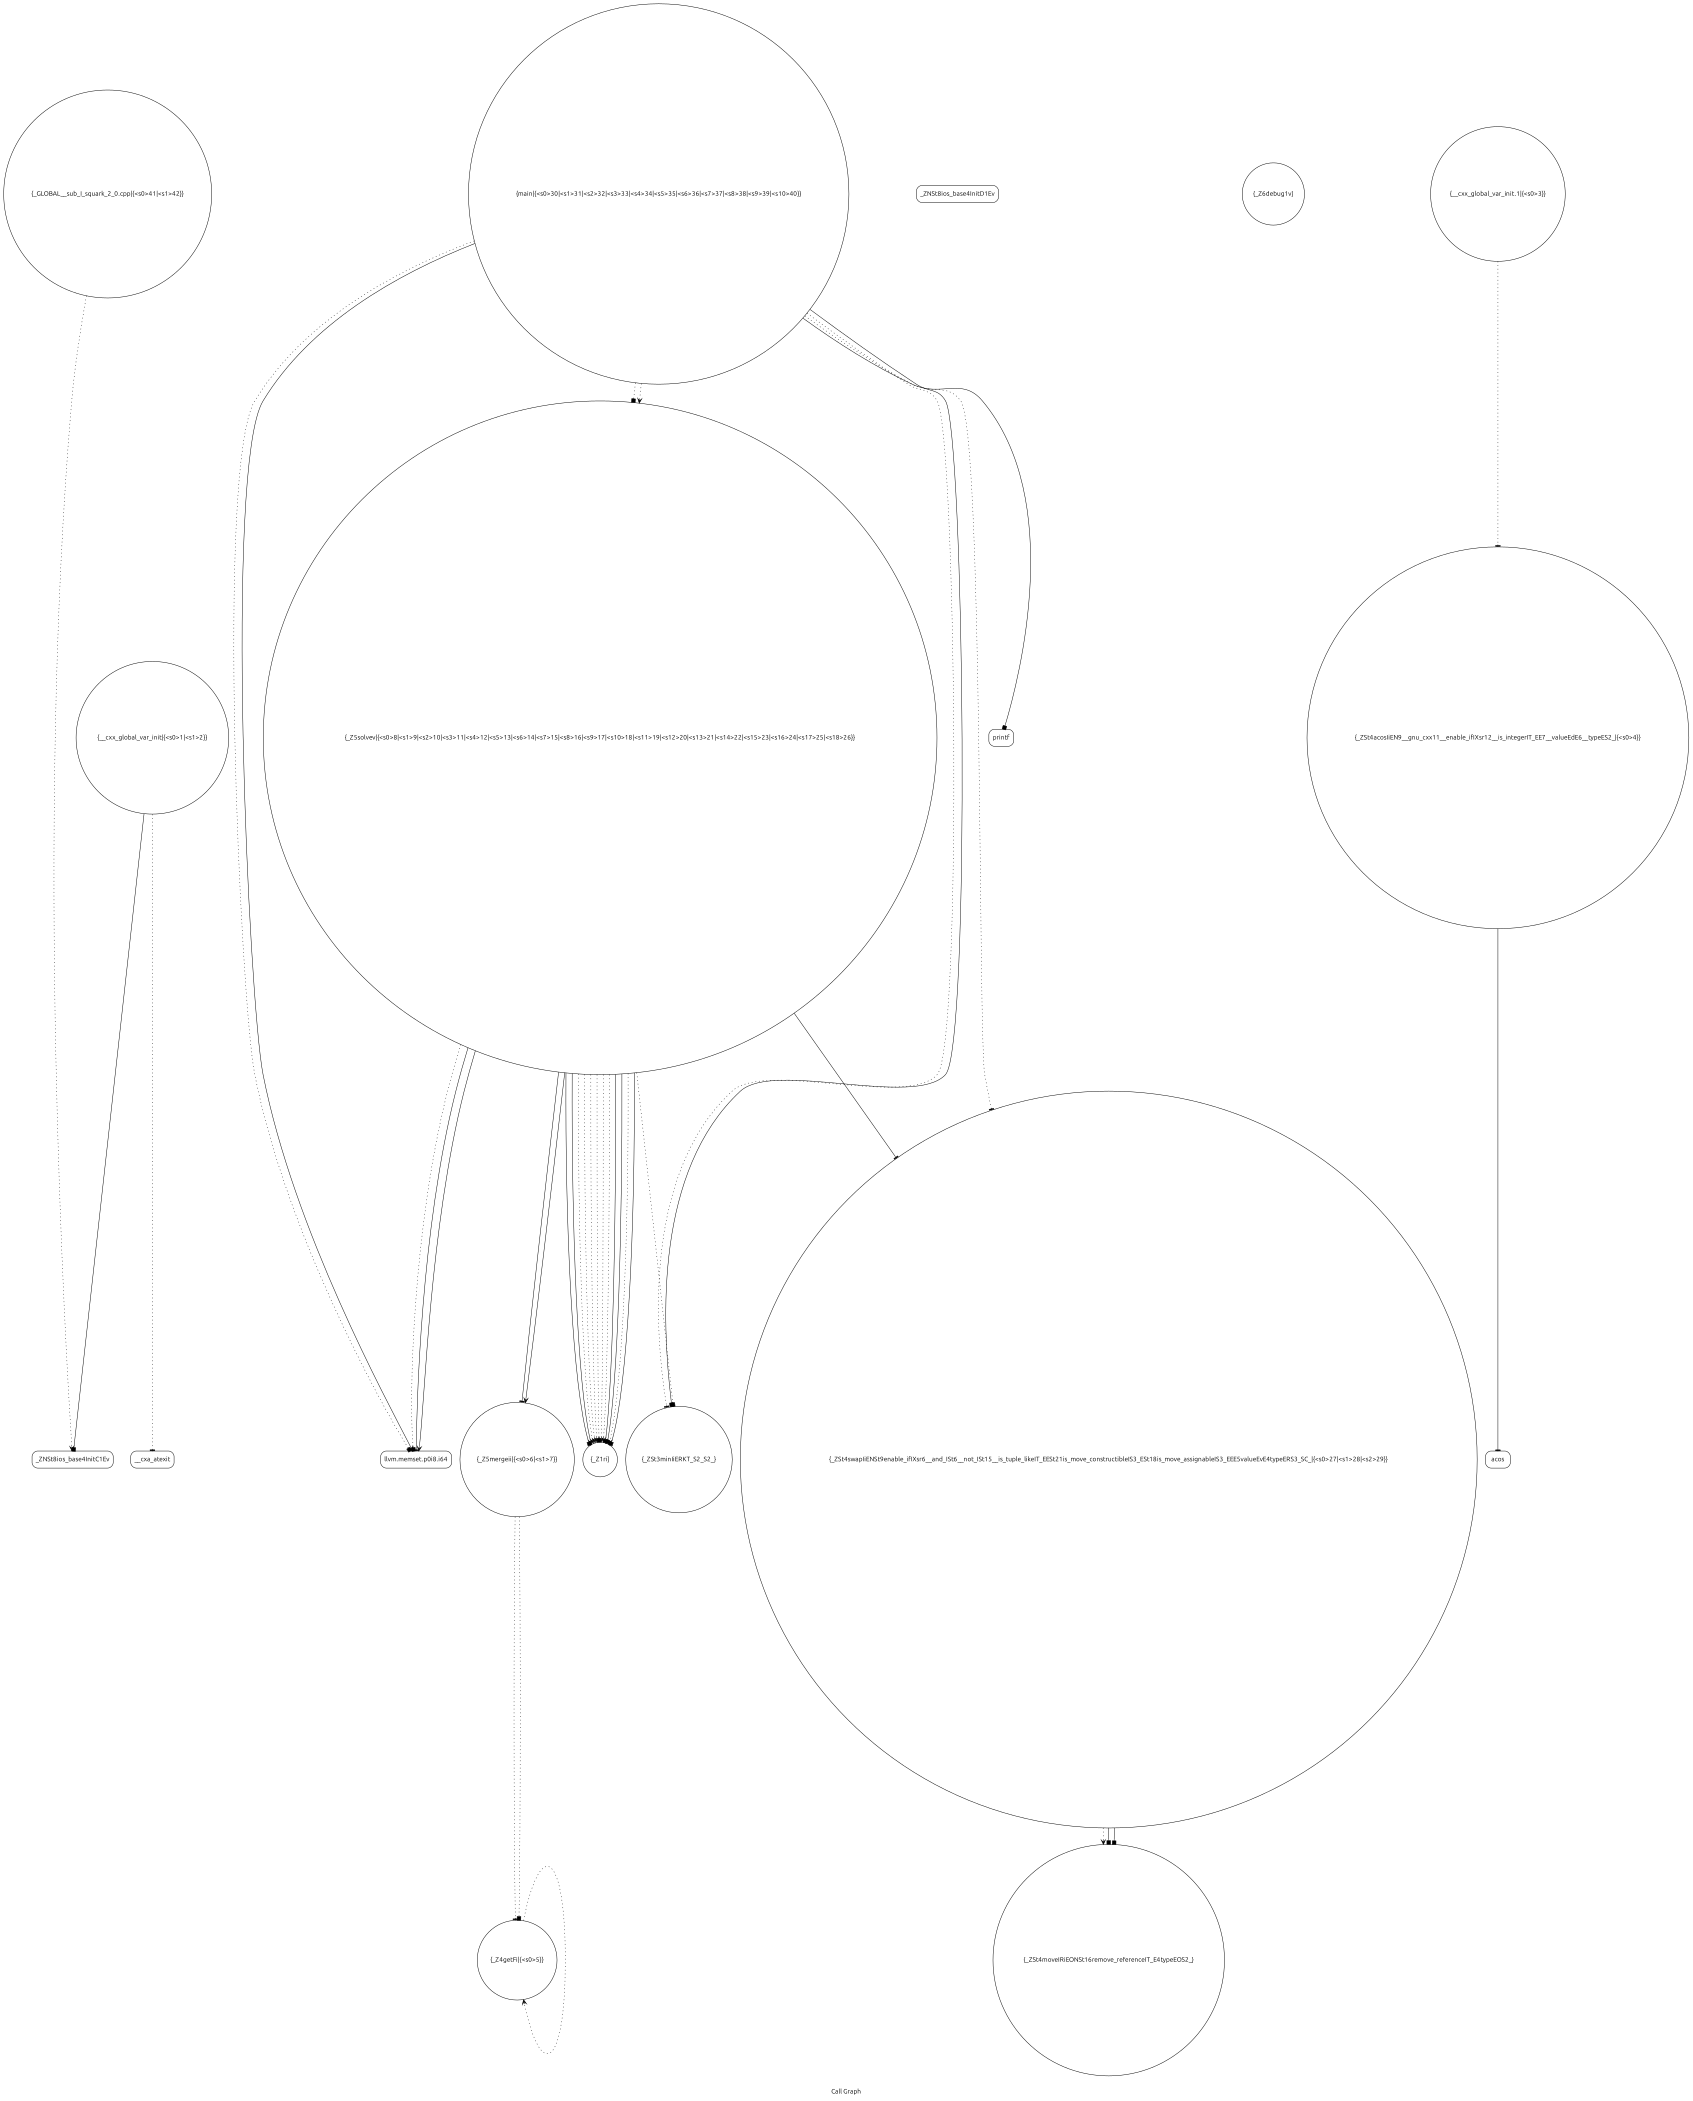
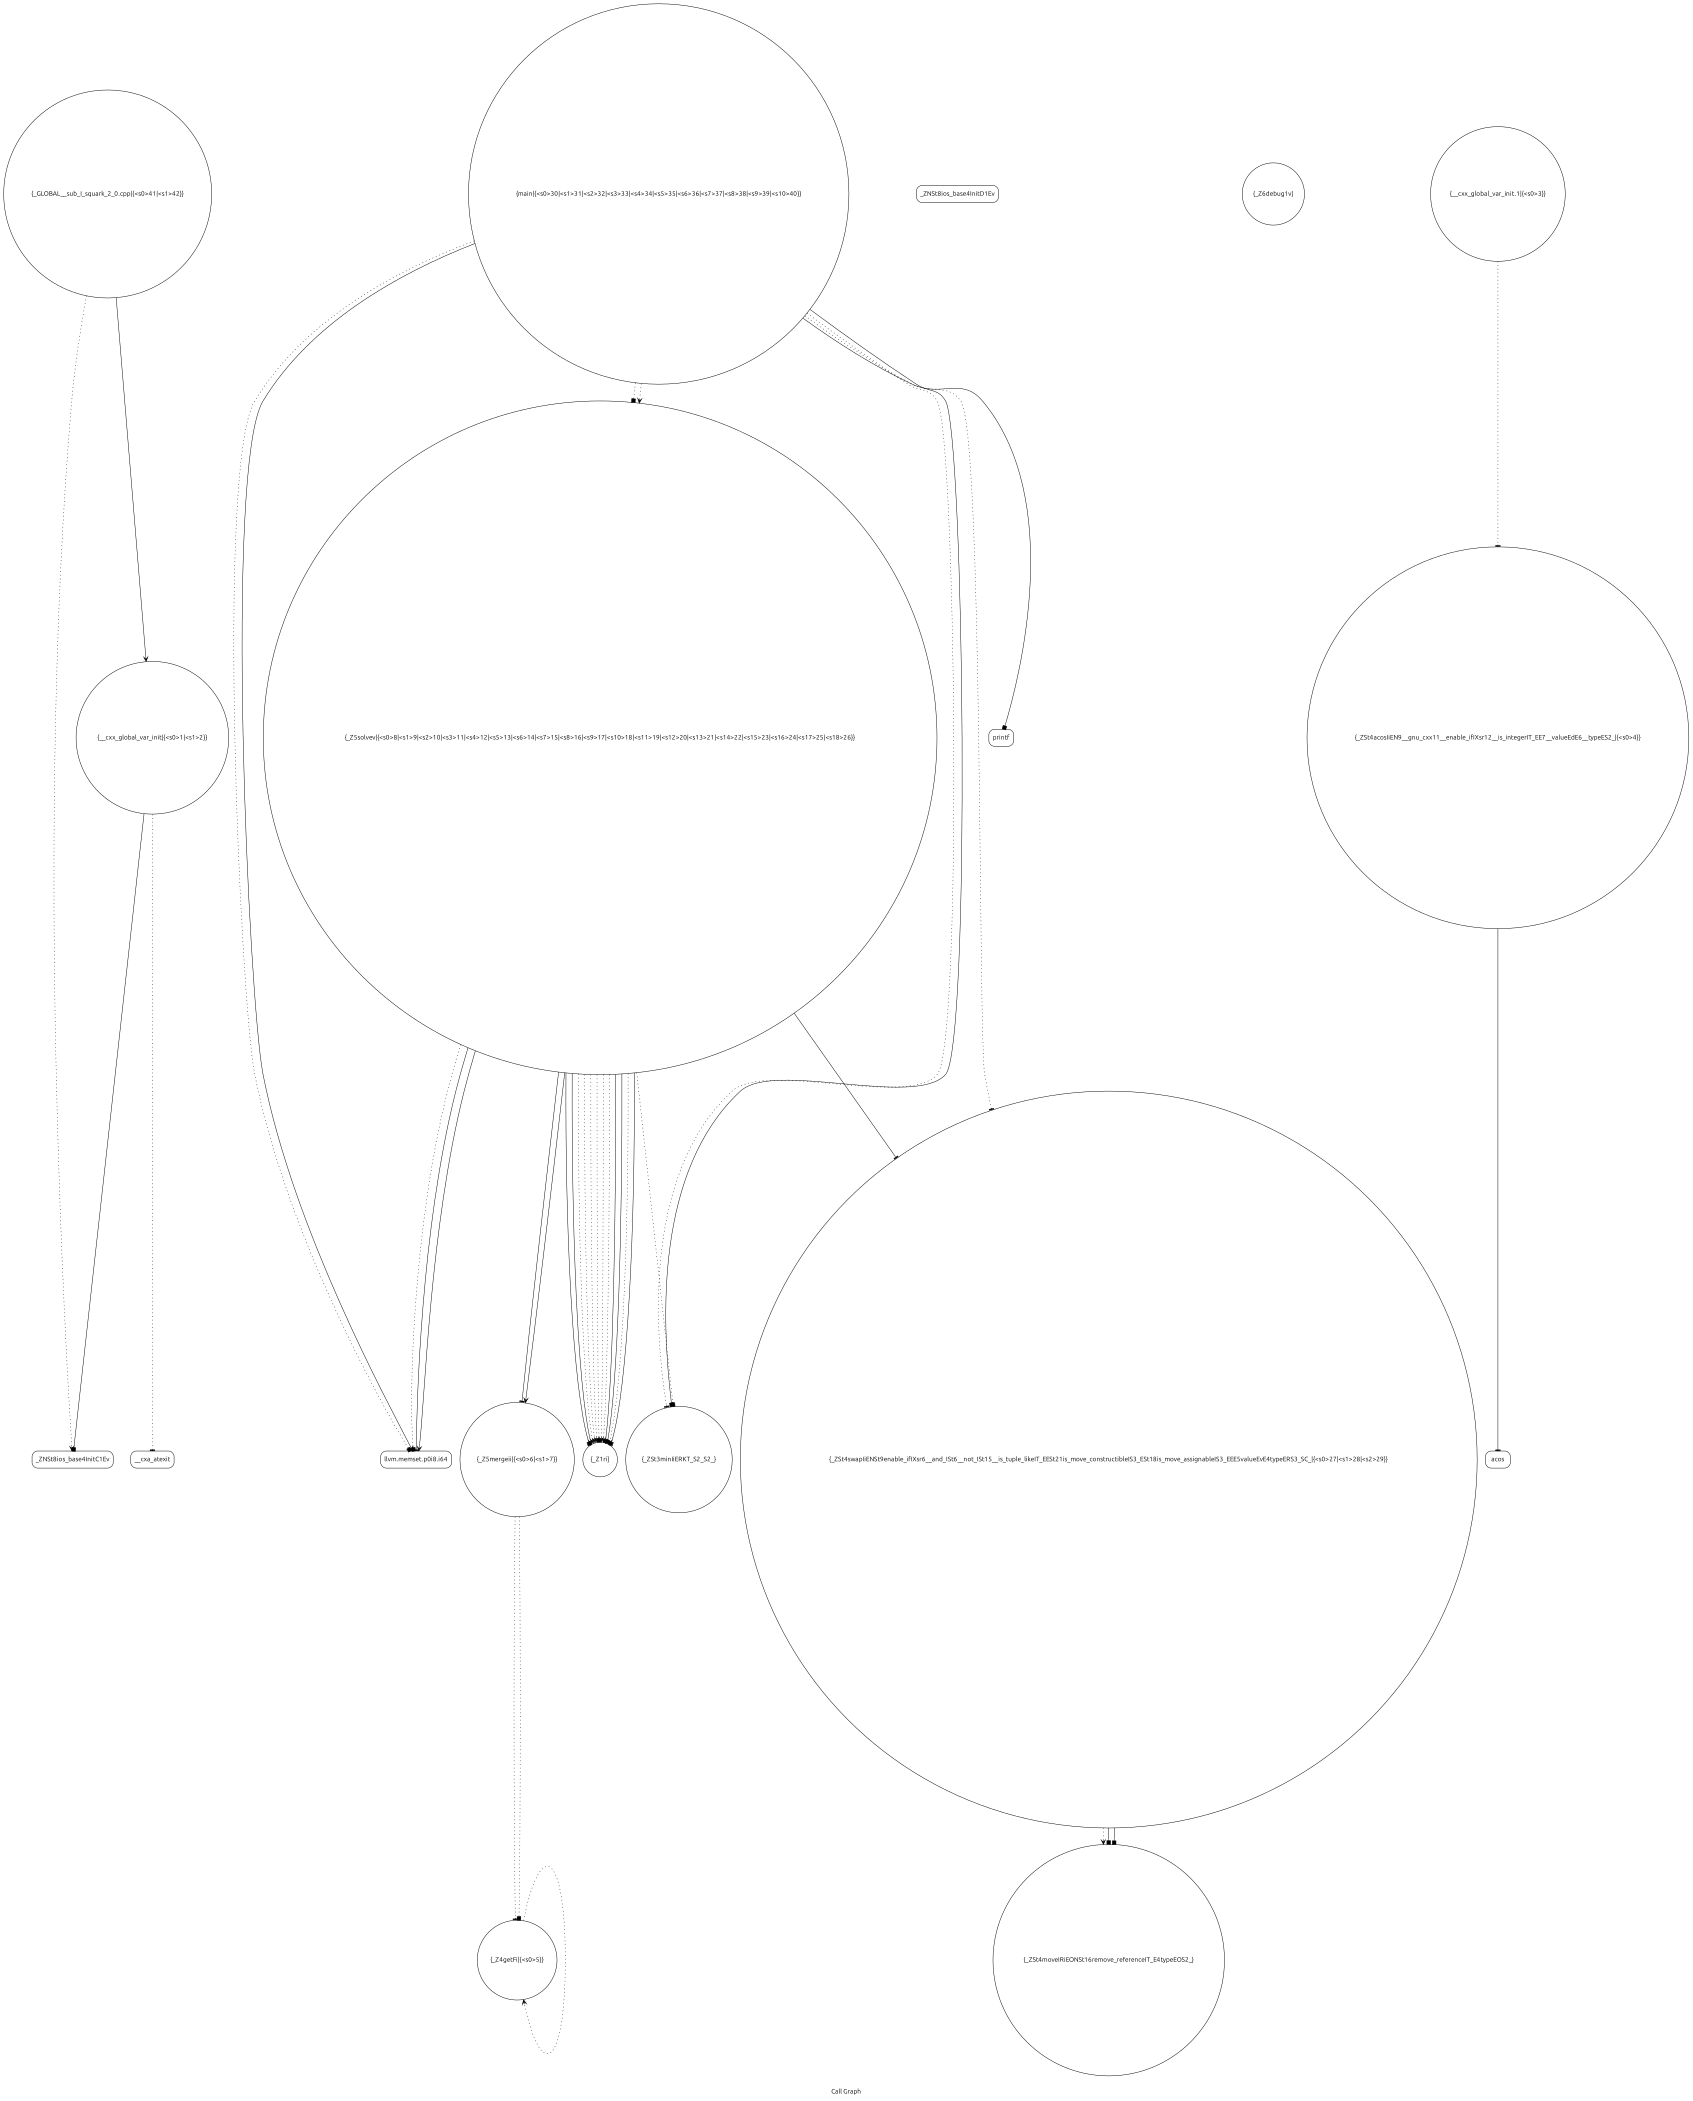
edge "{_GLOBAL__sub_I_squark_2_0.cpp|{<s0>41|<s1>42}}" -> "{__cxx_global_var_init|{<s0>1|<s1>2}}": added
